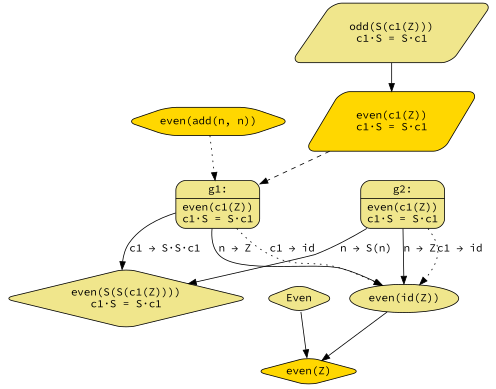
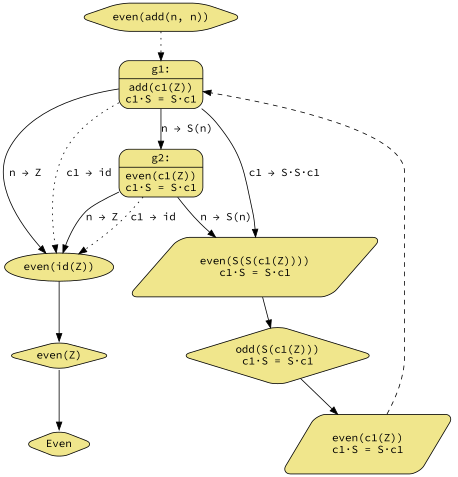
node "odd(S(c1(Z))) c1·S = S·c1": shape parallelogram -> diamond
node "even(add(n, n))": fillcolor gold -> khaki
node "even(c1(Z)) c1·S = S·c1": fillcolor gold -> khaki
edge "g1:" -> "g2:": added, label "n → S(n)"
node "g1:": text "even(c1(Z))" -> "add(c1(Z))"
node "even(S(S(c1(Z)))) c1·S = S·c1": shape diamond -> parallelogram
edge "even(S(S(c1(Z)))) c1·S = S·c1" -> "odd(S(c1(Z))) c1·S = S·c1": added
edge "Even" -> "even(Z)": reversed
node "even(Z)": fillcolor gold -> khaki
